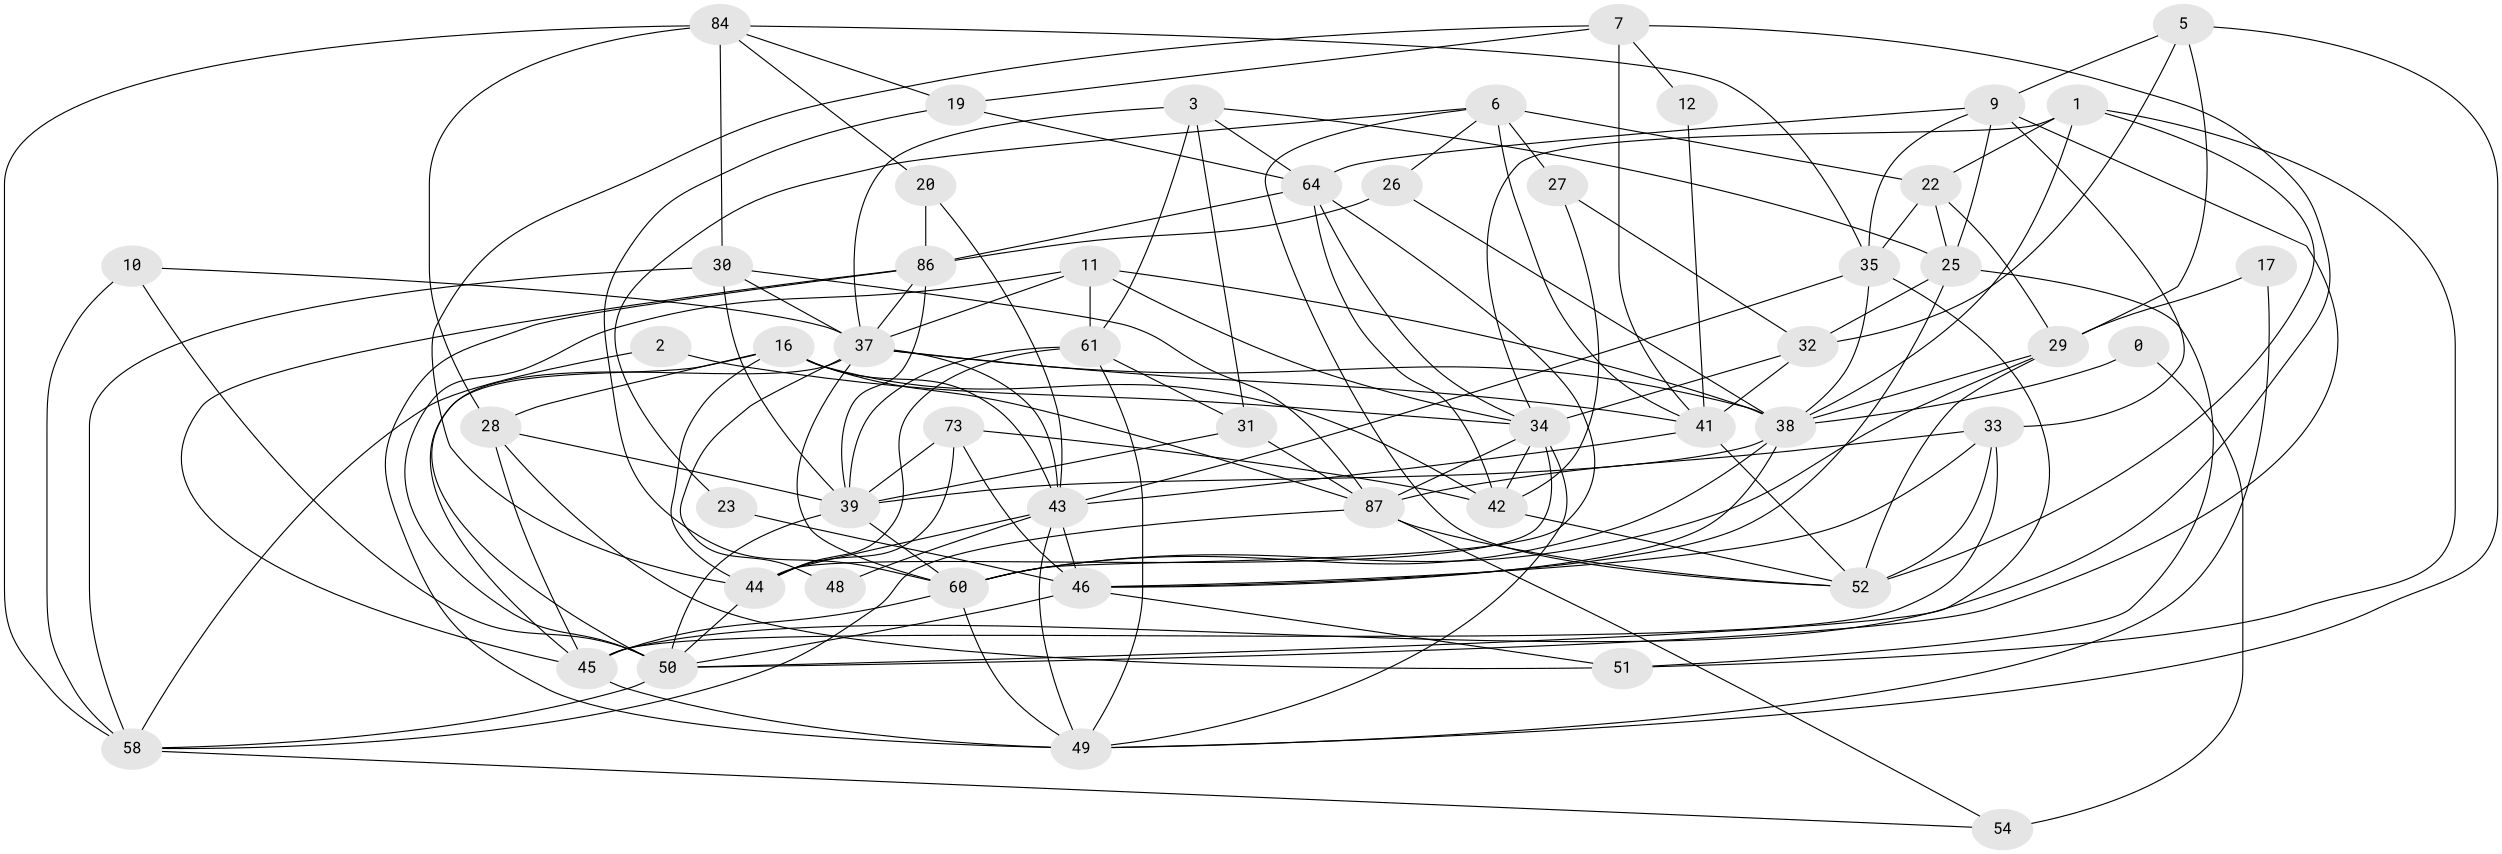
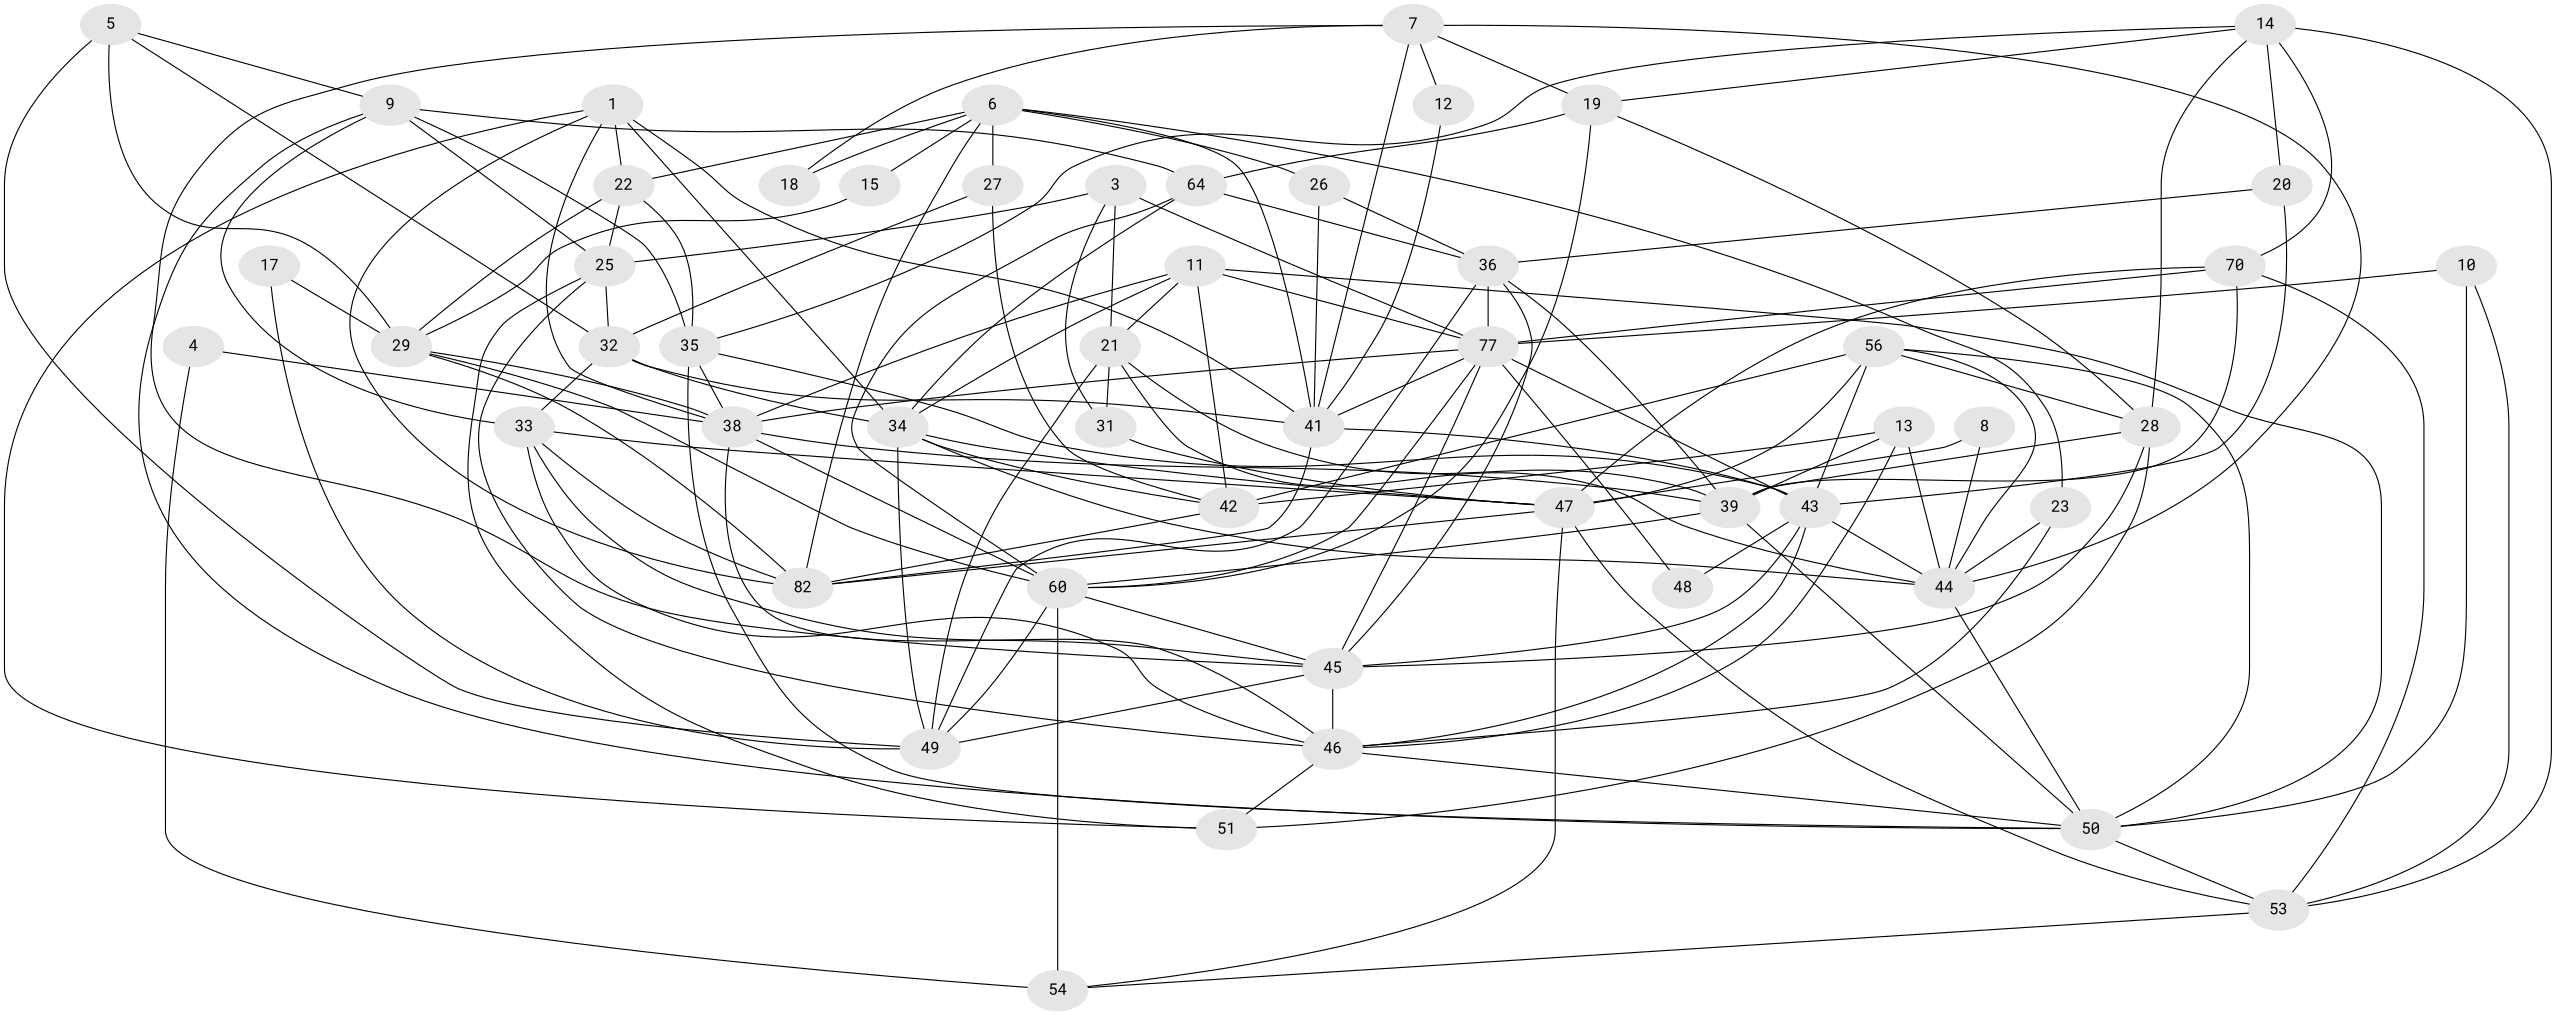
node "84": label "84" -> "14"
edge "3" -- "64": removed
node "18": added
node "15": added
edge "19" -- "28": added
node "30": label "30" -> "70"
node "86": label "86" -> "36"
edge "1" -- "41": added
edge "26" -- "38": now "26" -- "41"
node "2": removed
node "16": label "16" -> "56"
node "37": label "37" -> "77"
node "61": label "61" -> "21"
node "0": label "0" -> "4"
edge "64" -- "42": now "11" -- "42"
edge "32" -- "33": added
node "73": label "73" -> "13"
node "8": added
edge "31" -- "39": removed
node "87": label "87" -> "47"
edge "23" -- "44": added
node "52": label "52" -> "82"
edge "43" -- "49": now "43" -- "45"
edge "45" -- "46": added
node "58": label "58" -> "53"
edge "60" -- "54": added
